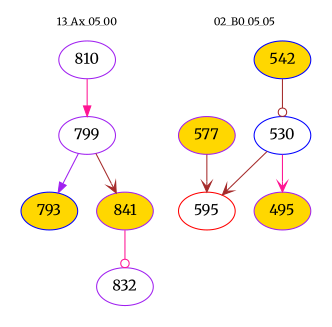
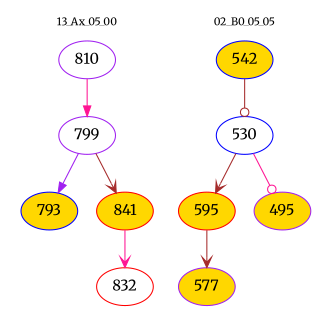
edge "577" -> "595": reversed
edge "530" -> "495": arrowhead vee -> odot
node "841": color purple -> red
node "595": fillcolor white -> gold
edge "841" -> "832": arrowhead odot -> vee
node "832": color purple -> red
